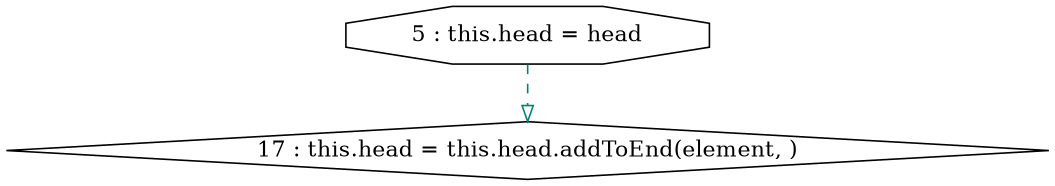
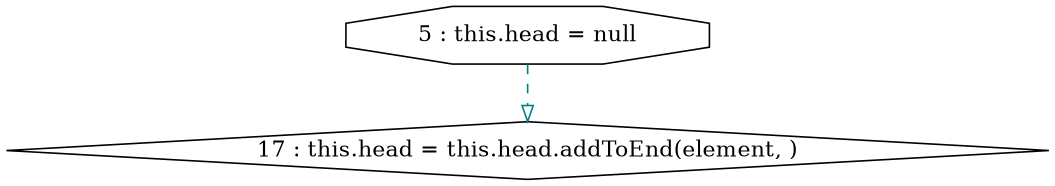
node "5 : this.head = head": label "5 : this.head = head" -> "5 : this.head = null"
